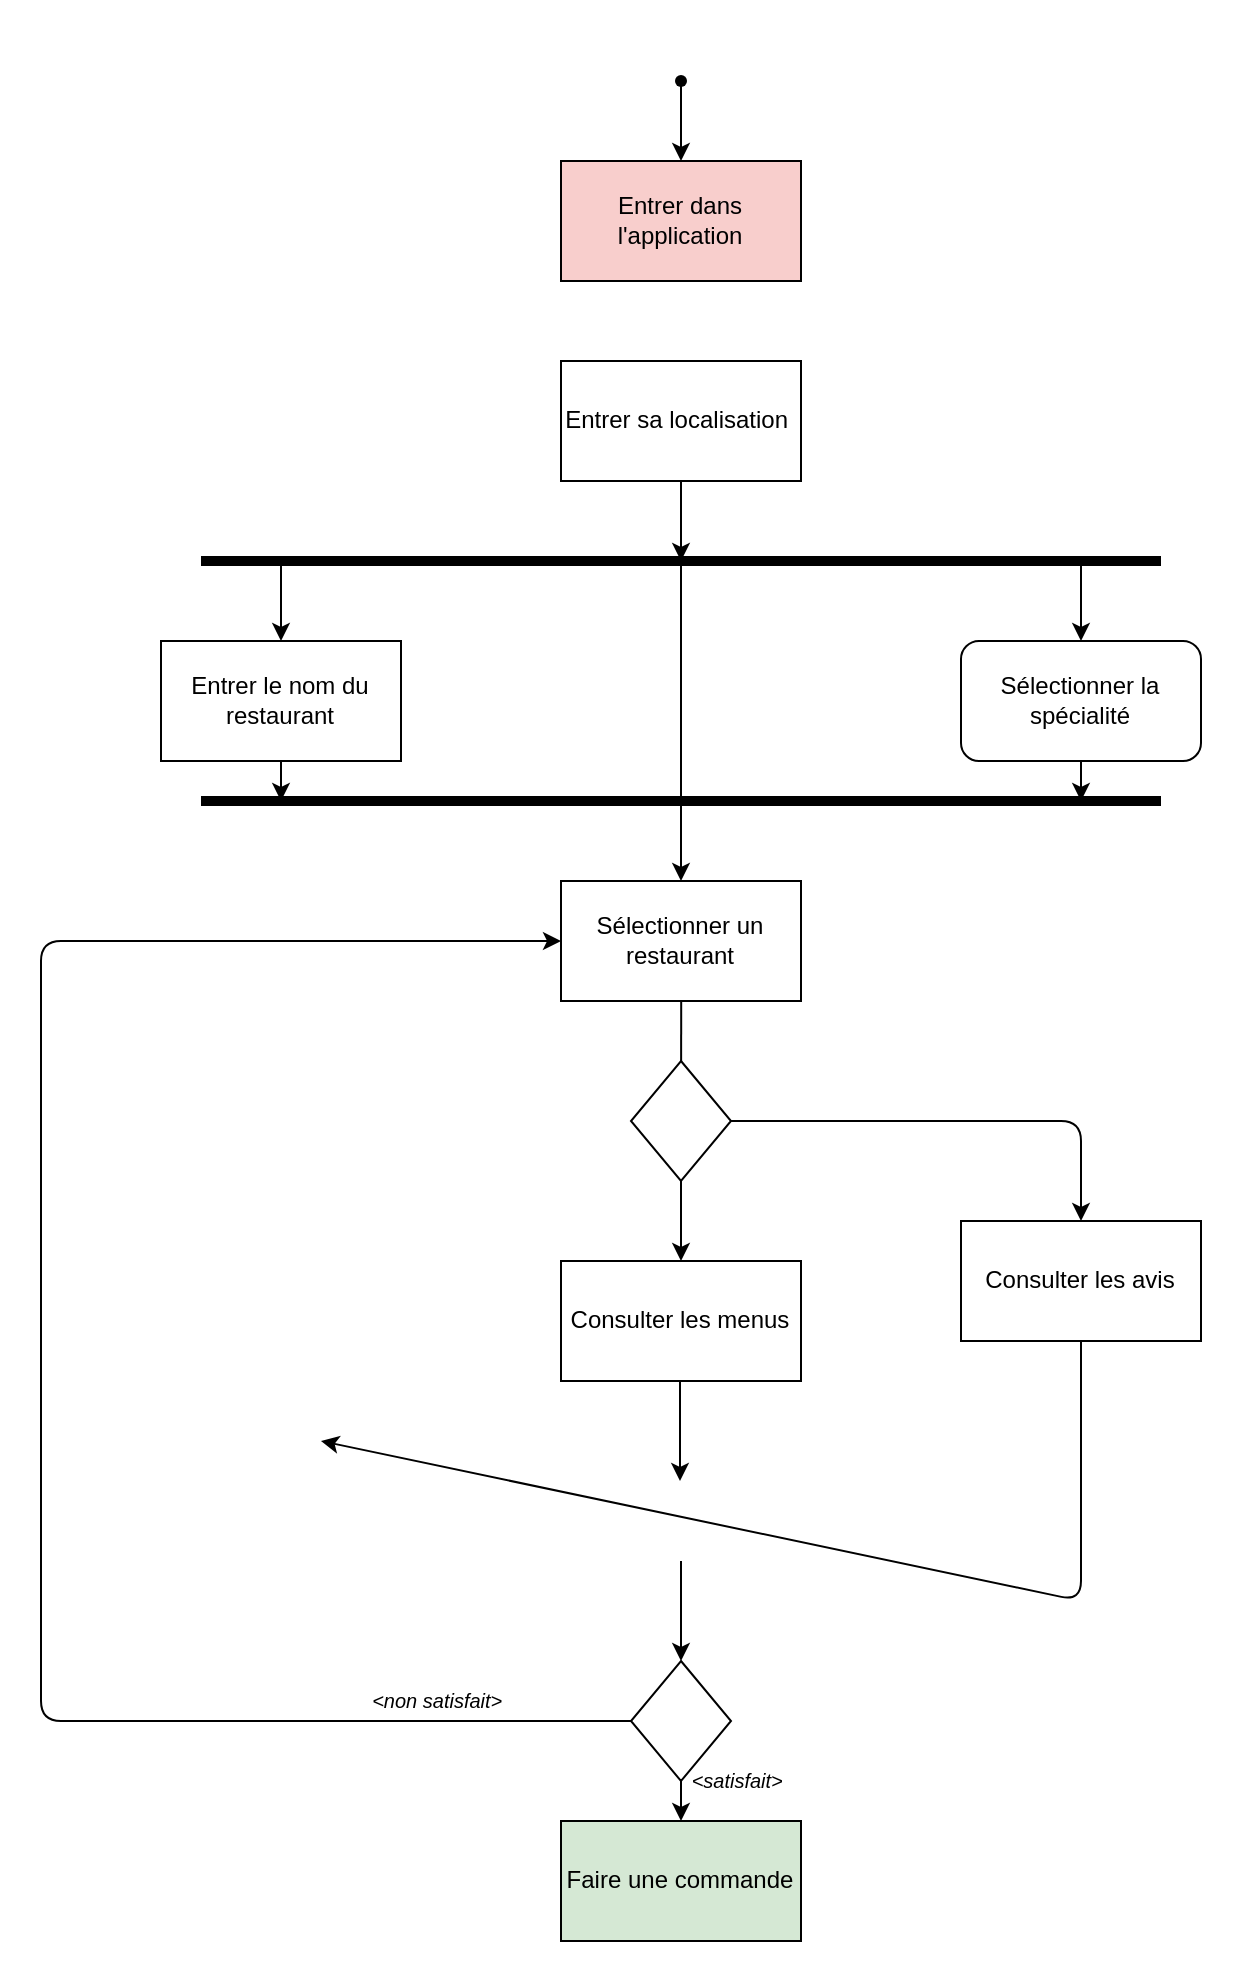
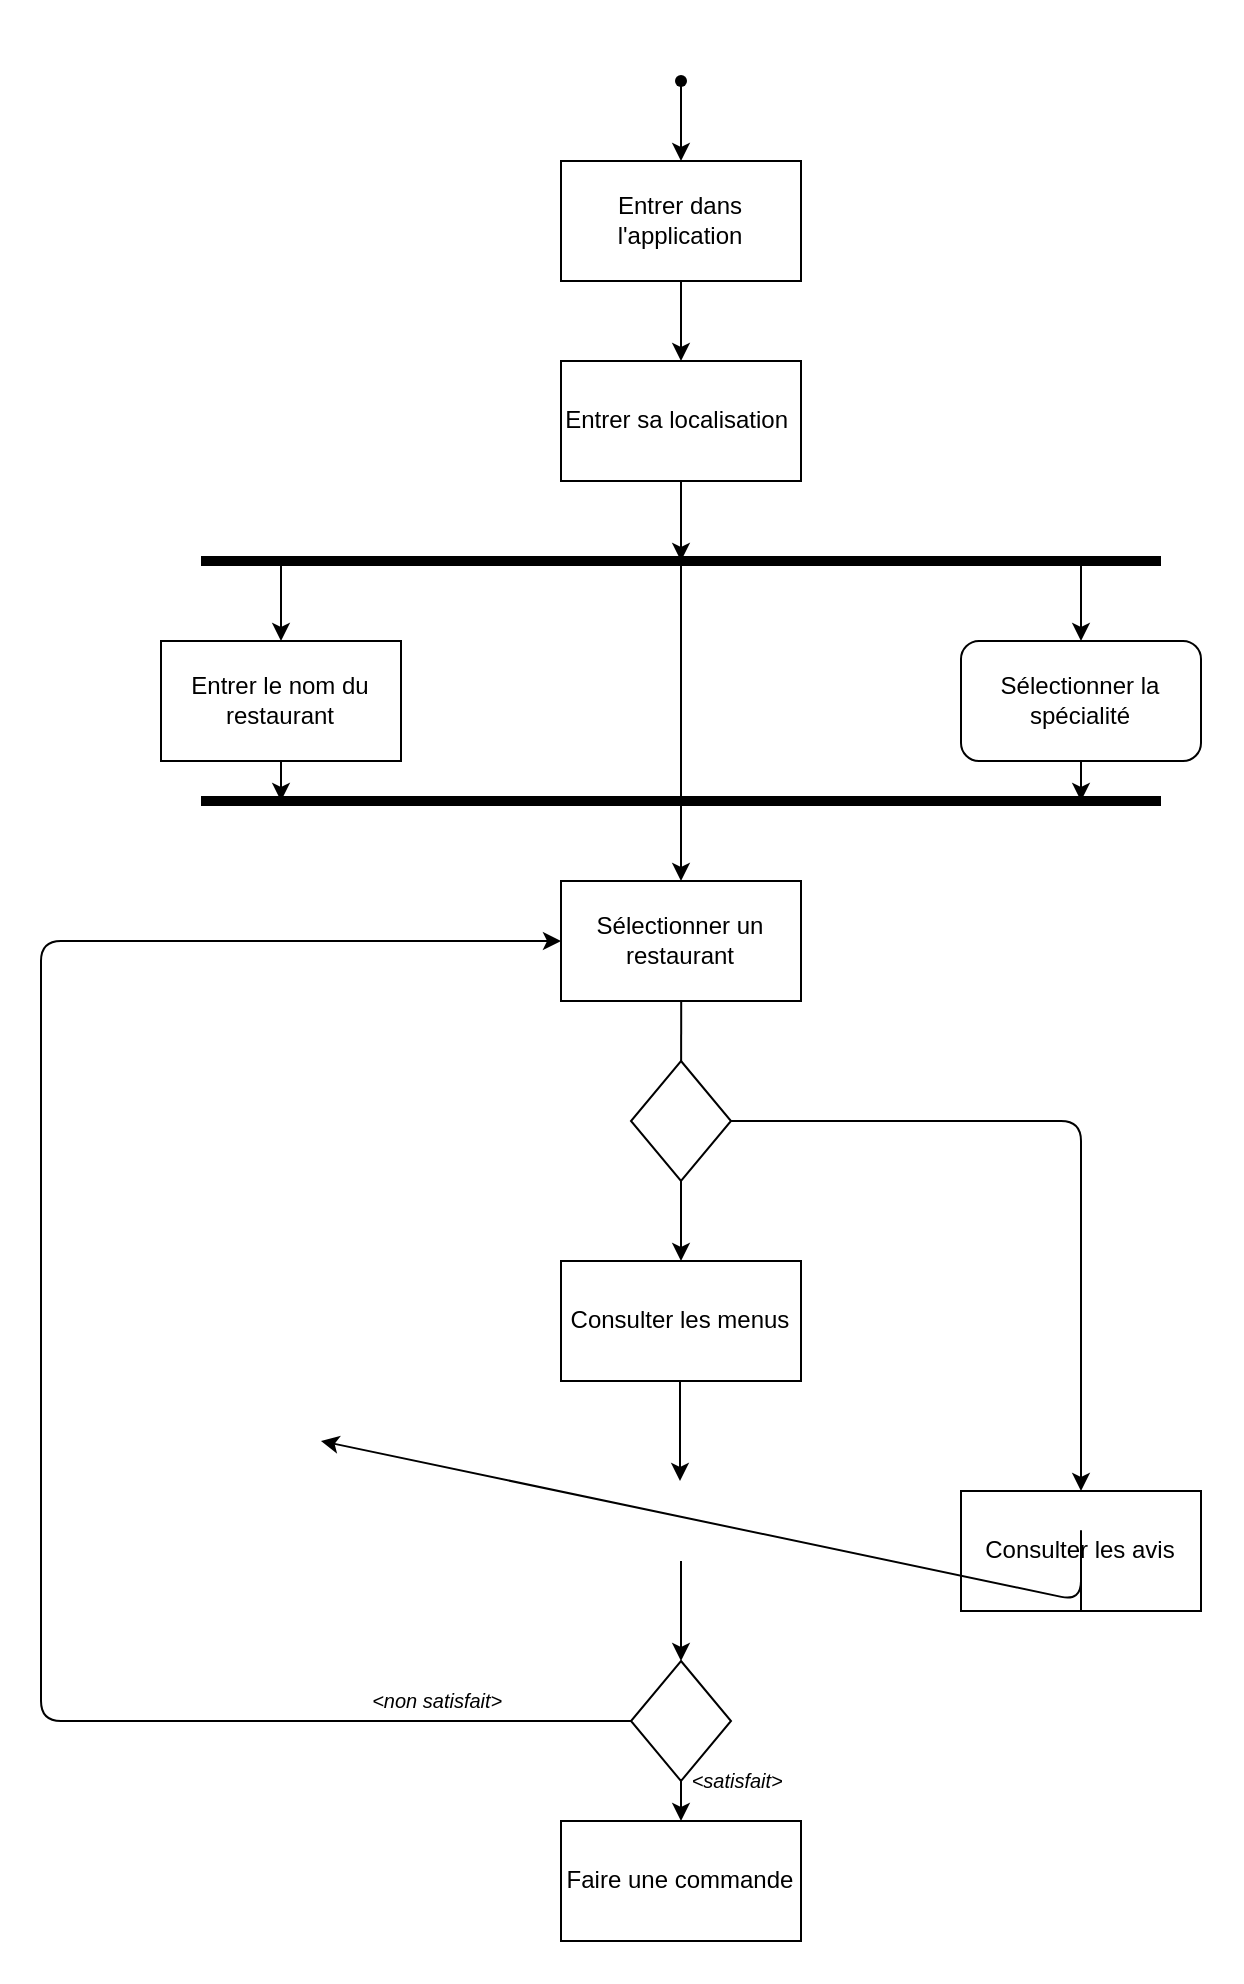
node "Entrer dans l'application": fillcolor #f8cecc -> #ffffff
edge "Entrer dans l'application" -> "Entrer sa localisation": added
node "Consulter les avis": moved (1081, 1281) -> (1081, 1551)
node "Faire une commande": fillcolor #d5e8d4 -> #ffffff
